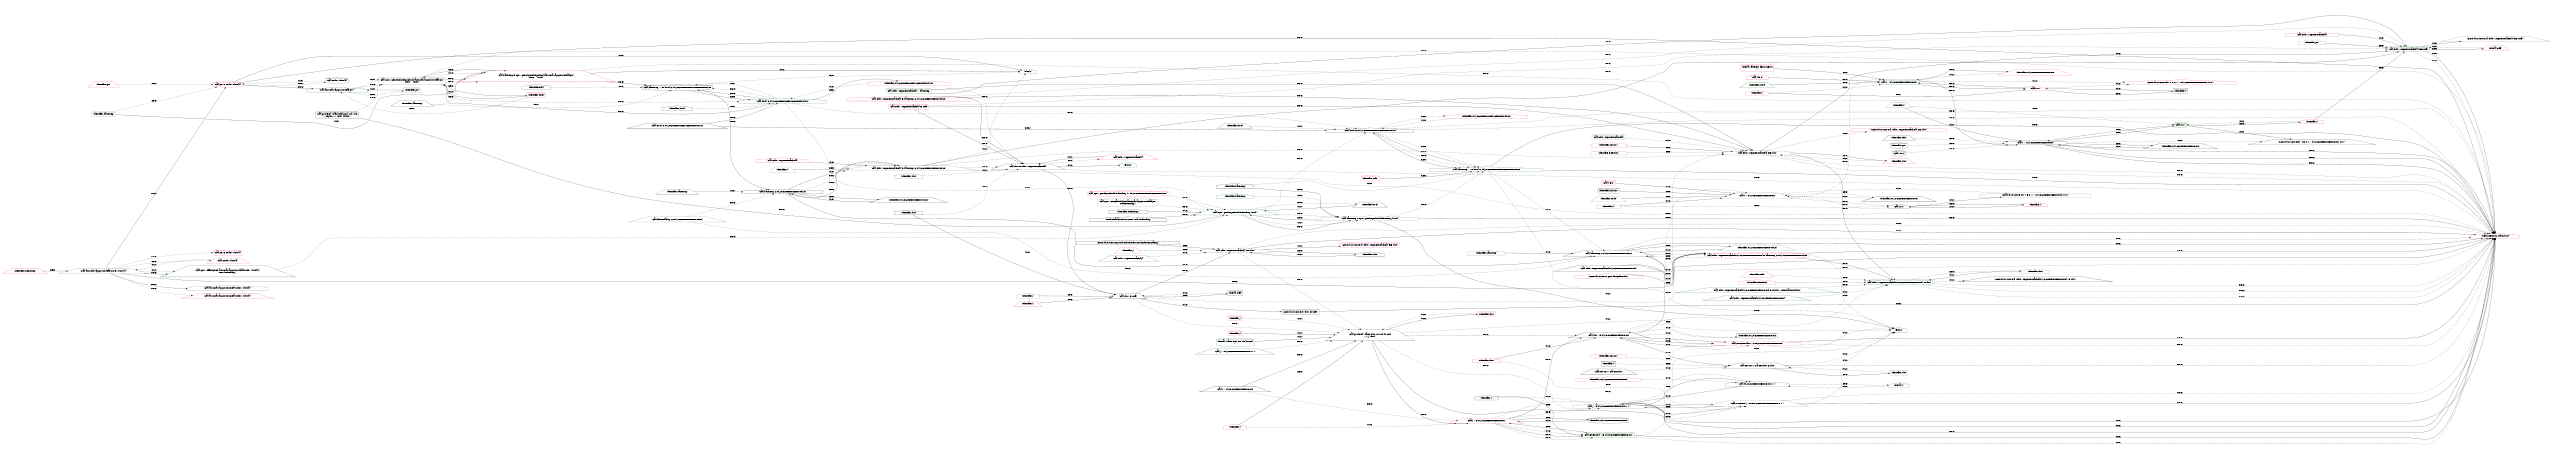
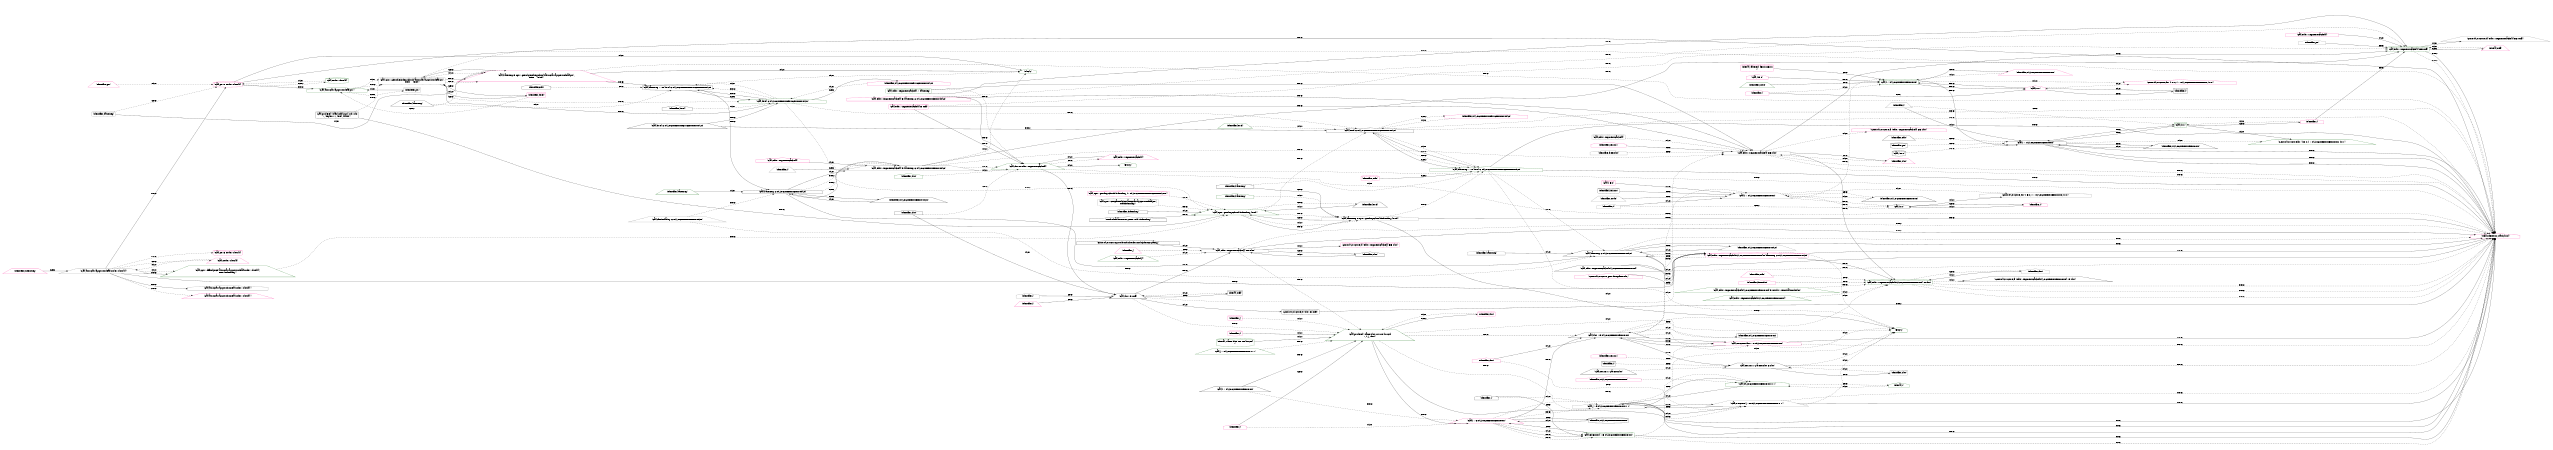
edge "(ControlStructure,goto found_slot_for_multiple_occupancy;)" -> "(Call,edit->segment_cache[j] == slot)": label "CFG: " -> "AST: "
